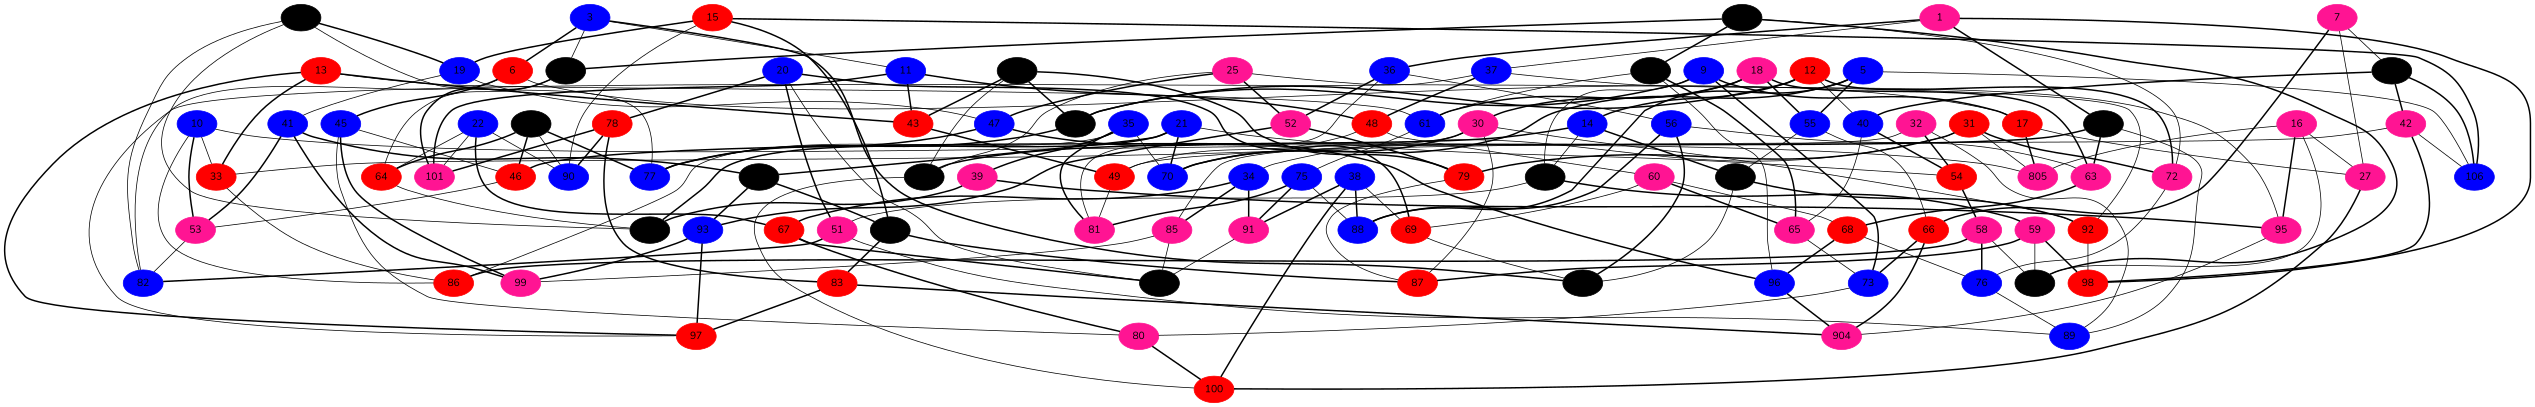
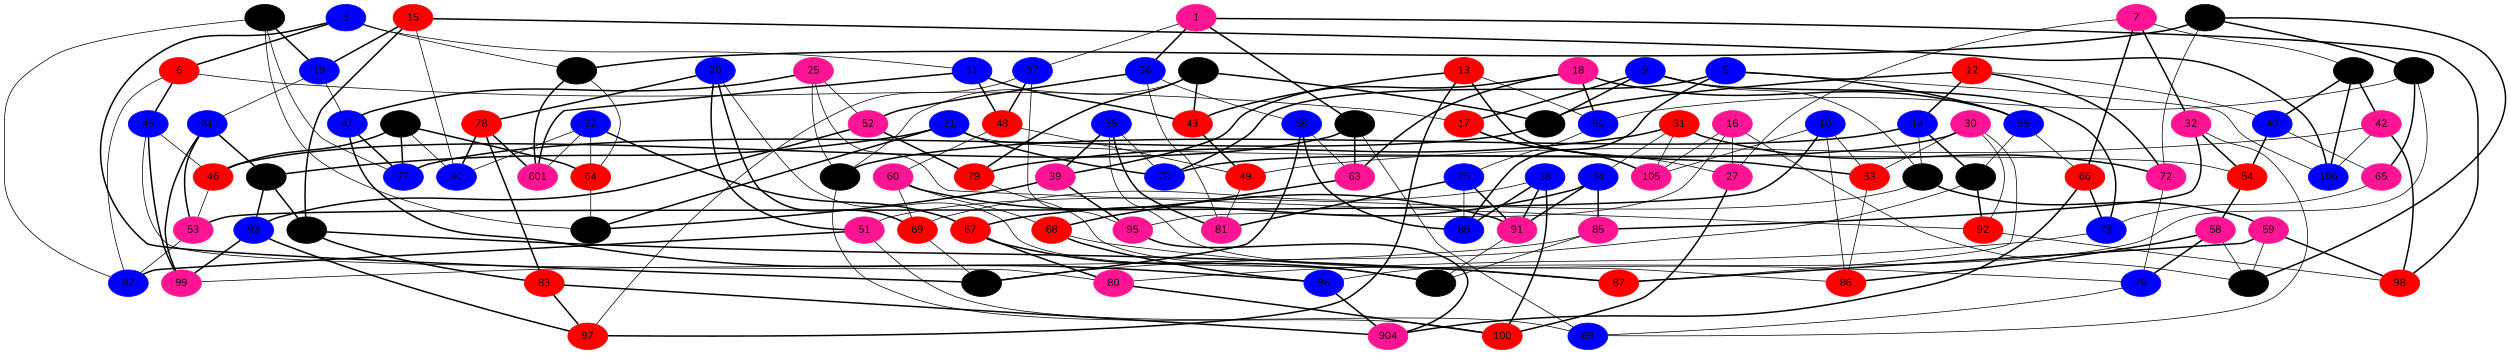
edge "7" -- "32": added
edge "25" -- "52": style bold -> solid
edge "18" -- "30": now "18" -- "39"
edge "32" -- "85": style solid -> bold
node "101": label "101" -> "601"
node "805": label "805" -> "105"
edge "16" -- "95": style bold -> solid
edge "60" -- "65": now "60" -- "91"
edge "95" -- "904": style solid -> bold
